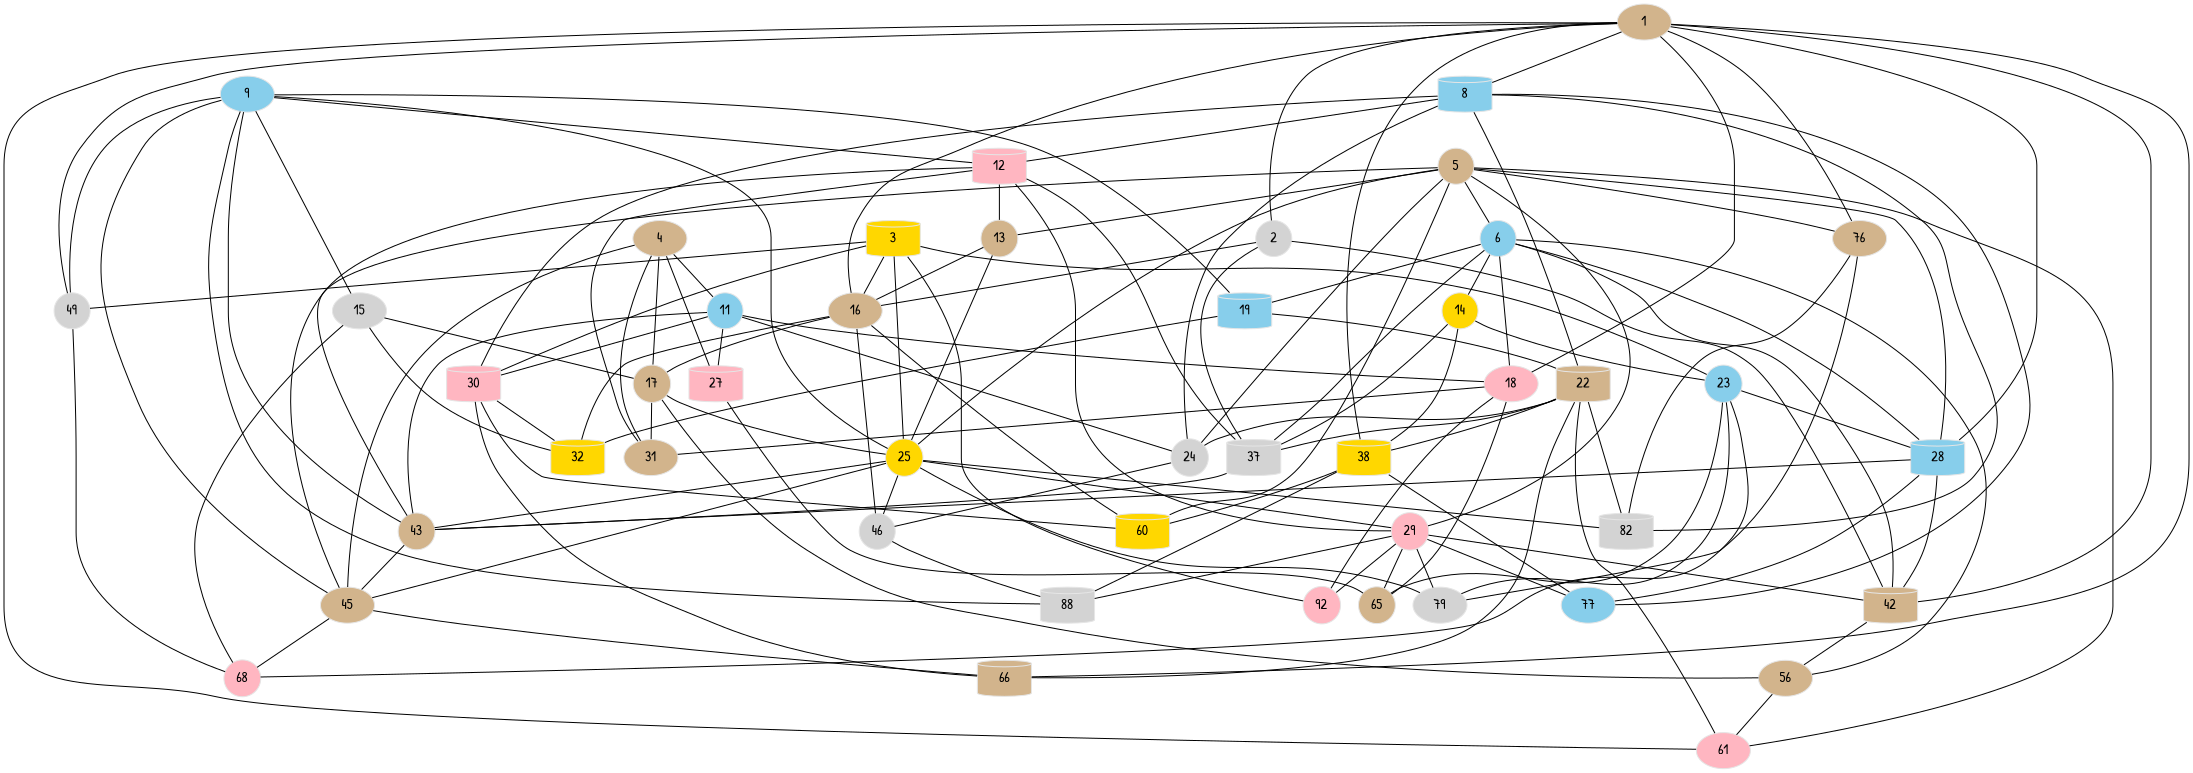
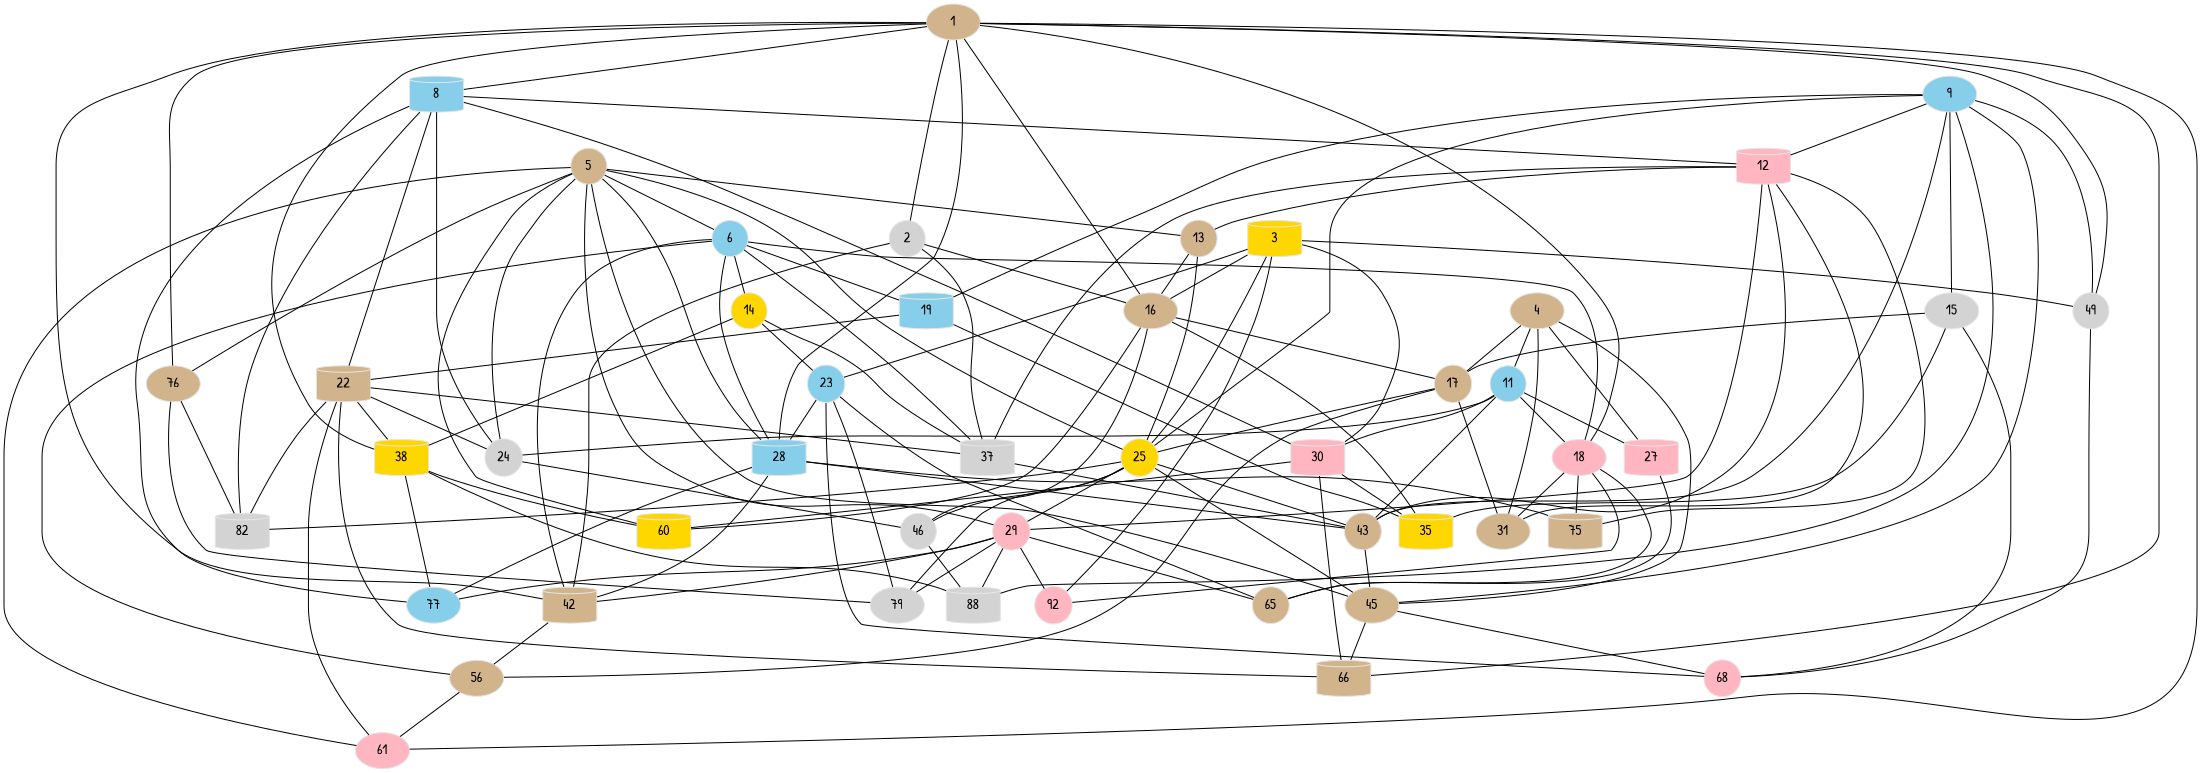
node "32": label "32" -> "35"
node "75": added
